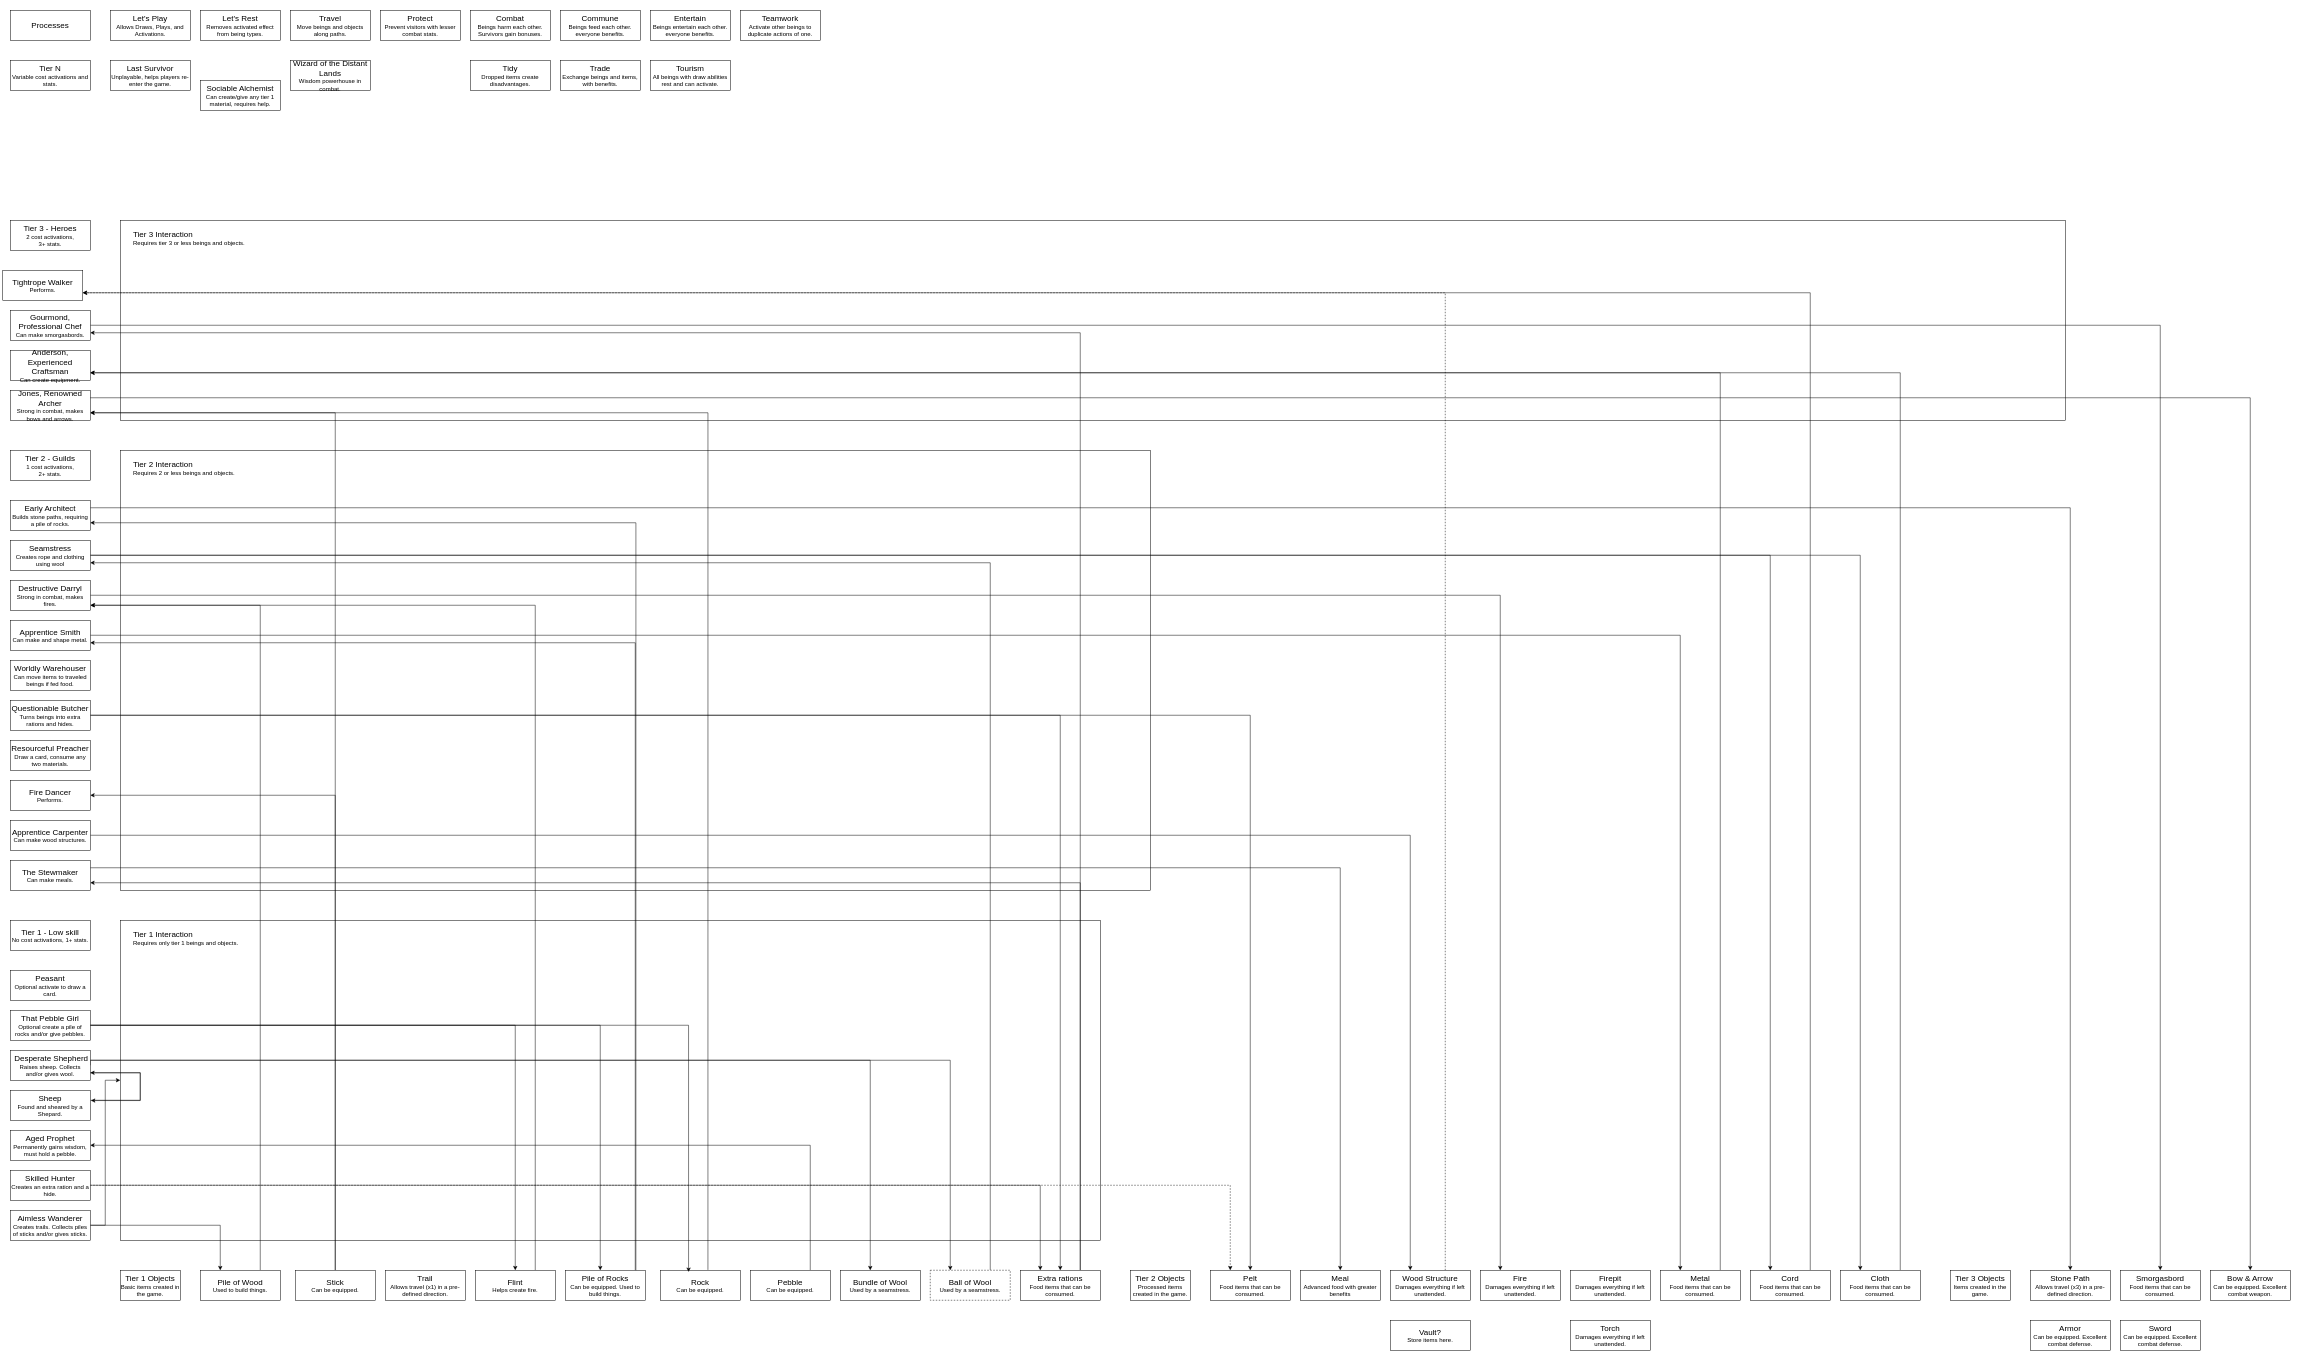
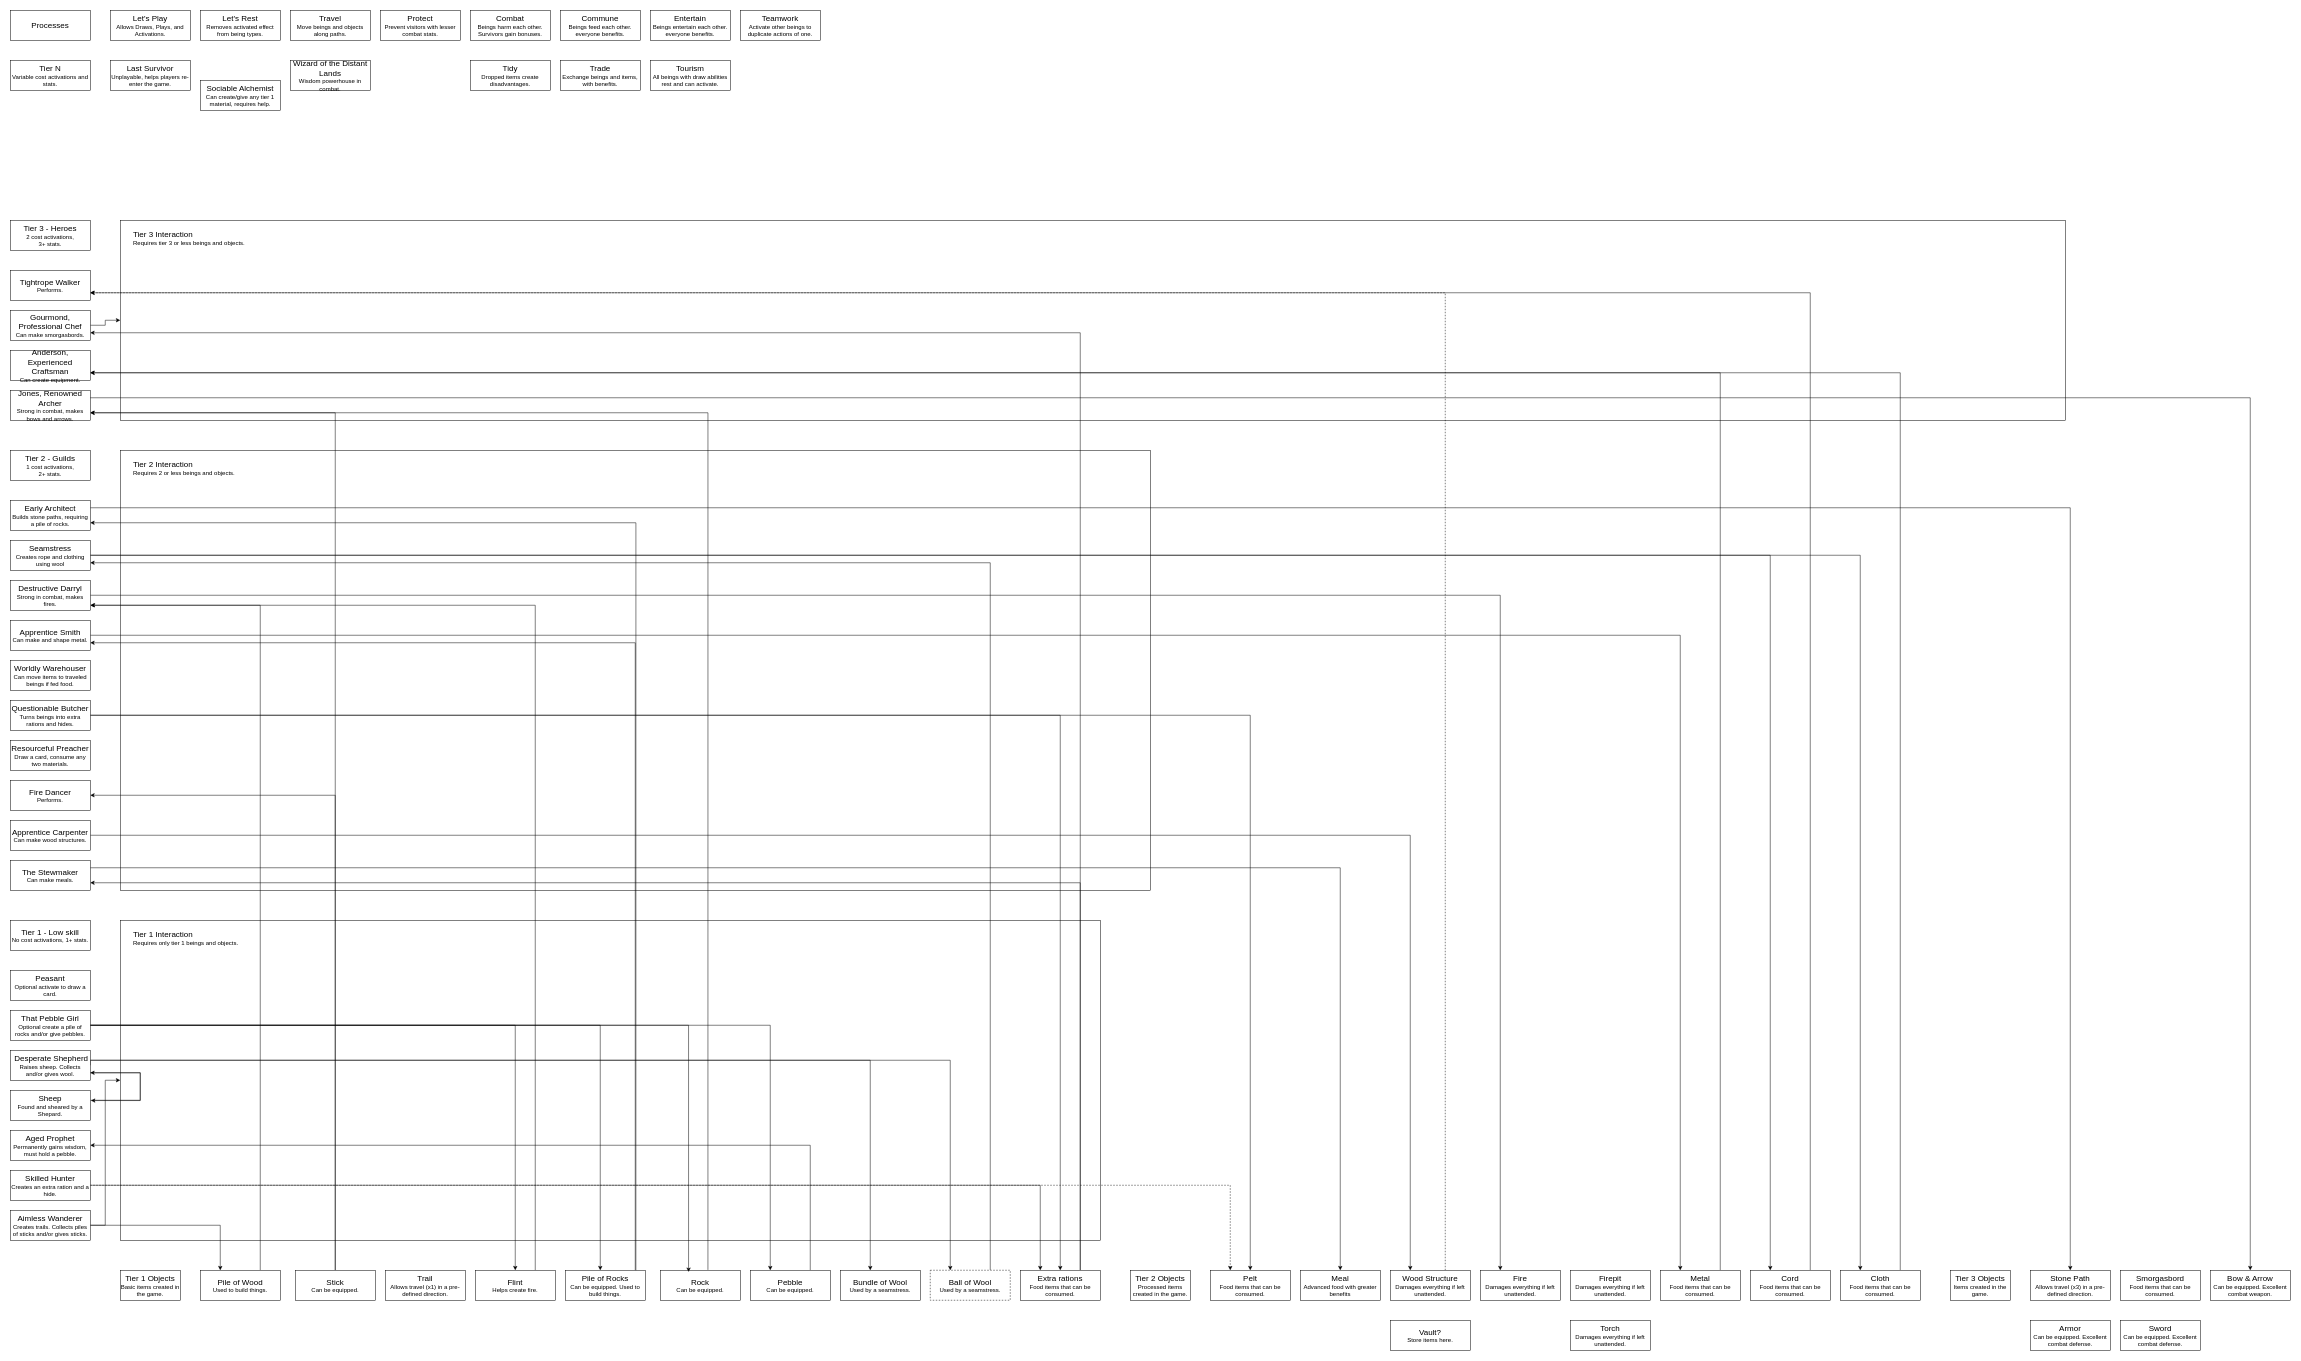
node "Tightrope Walker Performs.": moved (43, 285) -> (50, 285)
edge "That Pebble Girl Optional create a pile of rocks and/or give pebbles." -> "Pebble Can be equipped.": added
edge "Gourmond, Professional Chef Can make smorgasbords." -> "Smorgasbord Food items that can be consumed.": now "Gourmond, Professional Chef Can make smorgasbords." -> "Tier 3 Interaction Requires tier 3 or less beings and objects."
